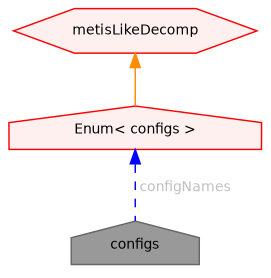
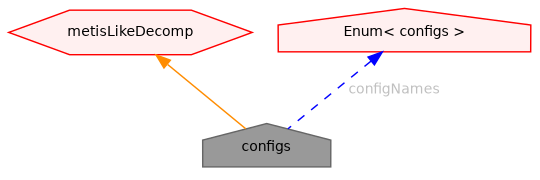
edge "Enum< configs >" -> "metisLikeDecomp": now "configs" -> "metisLikeDecomp"
